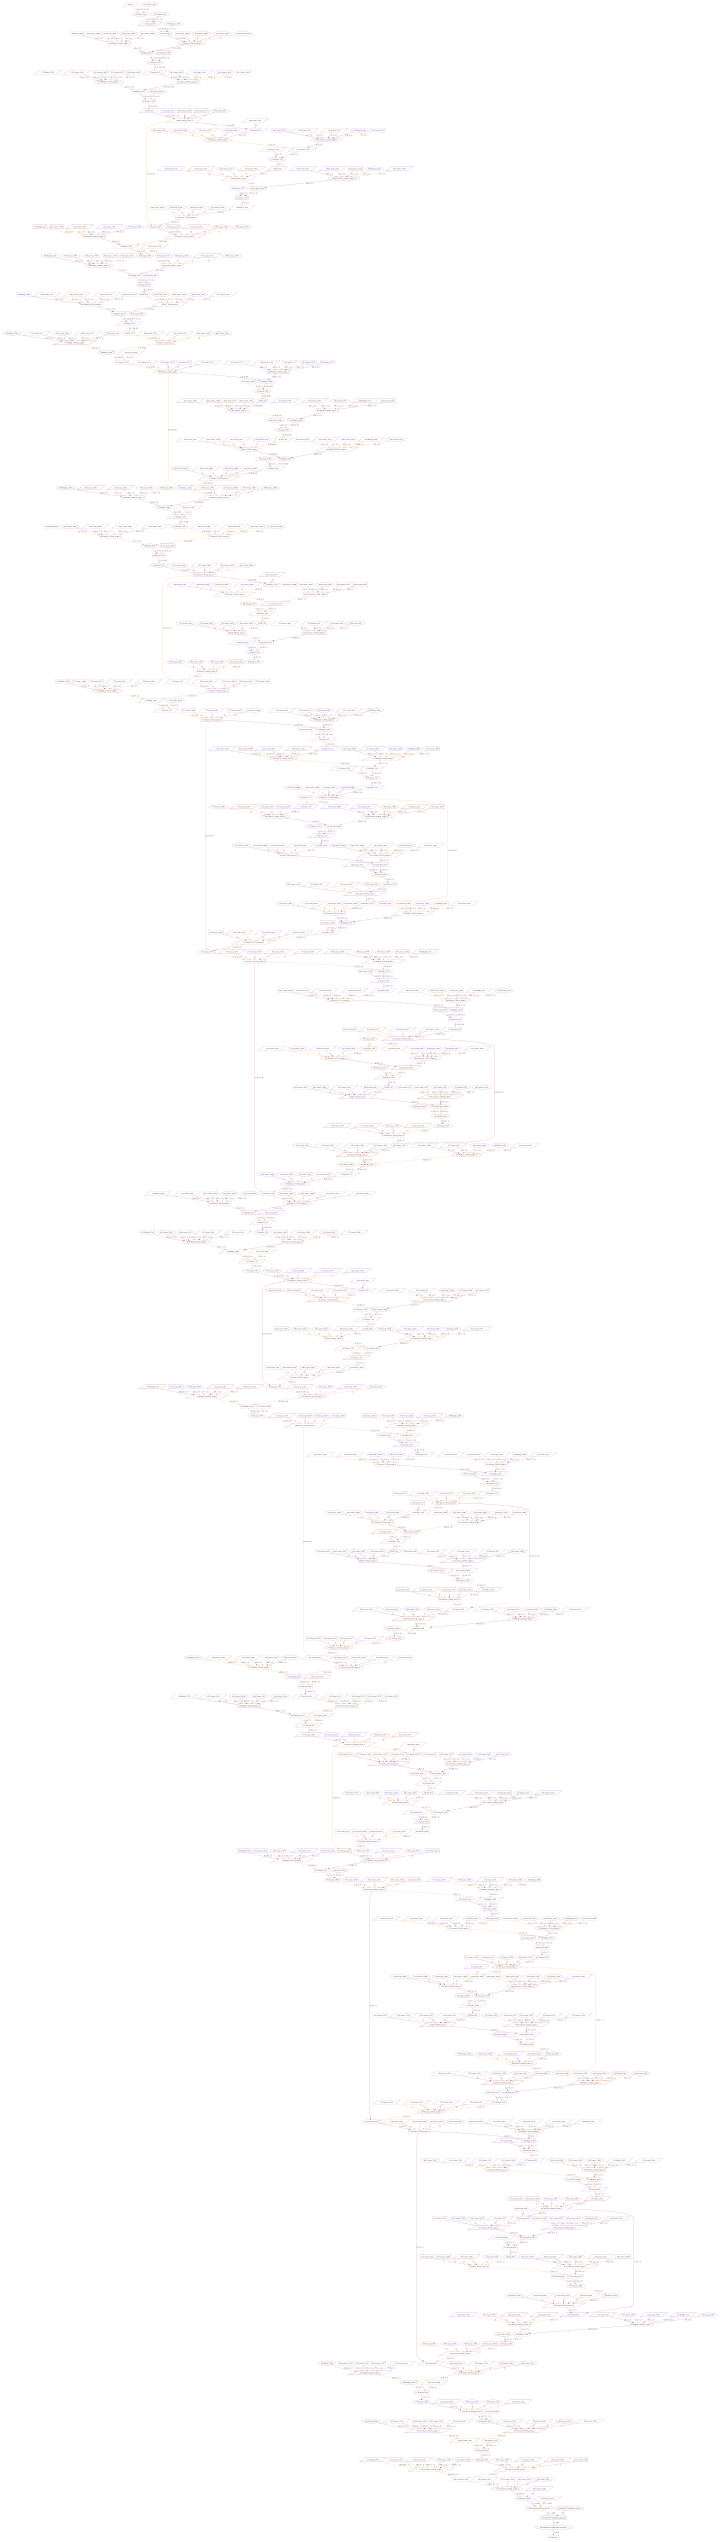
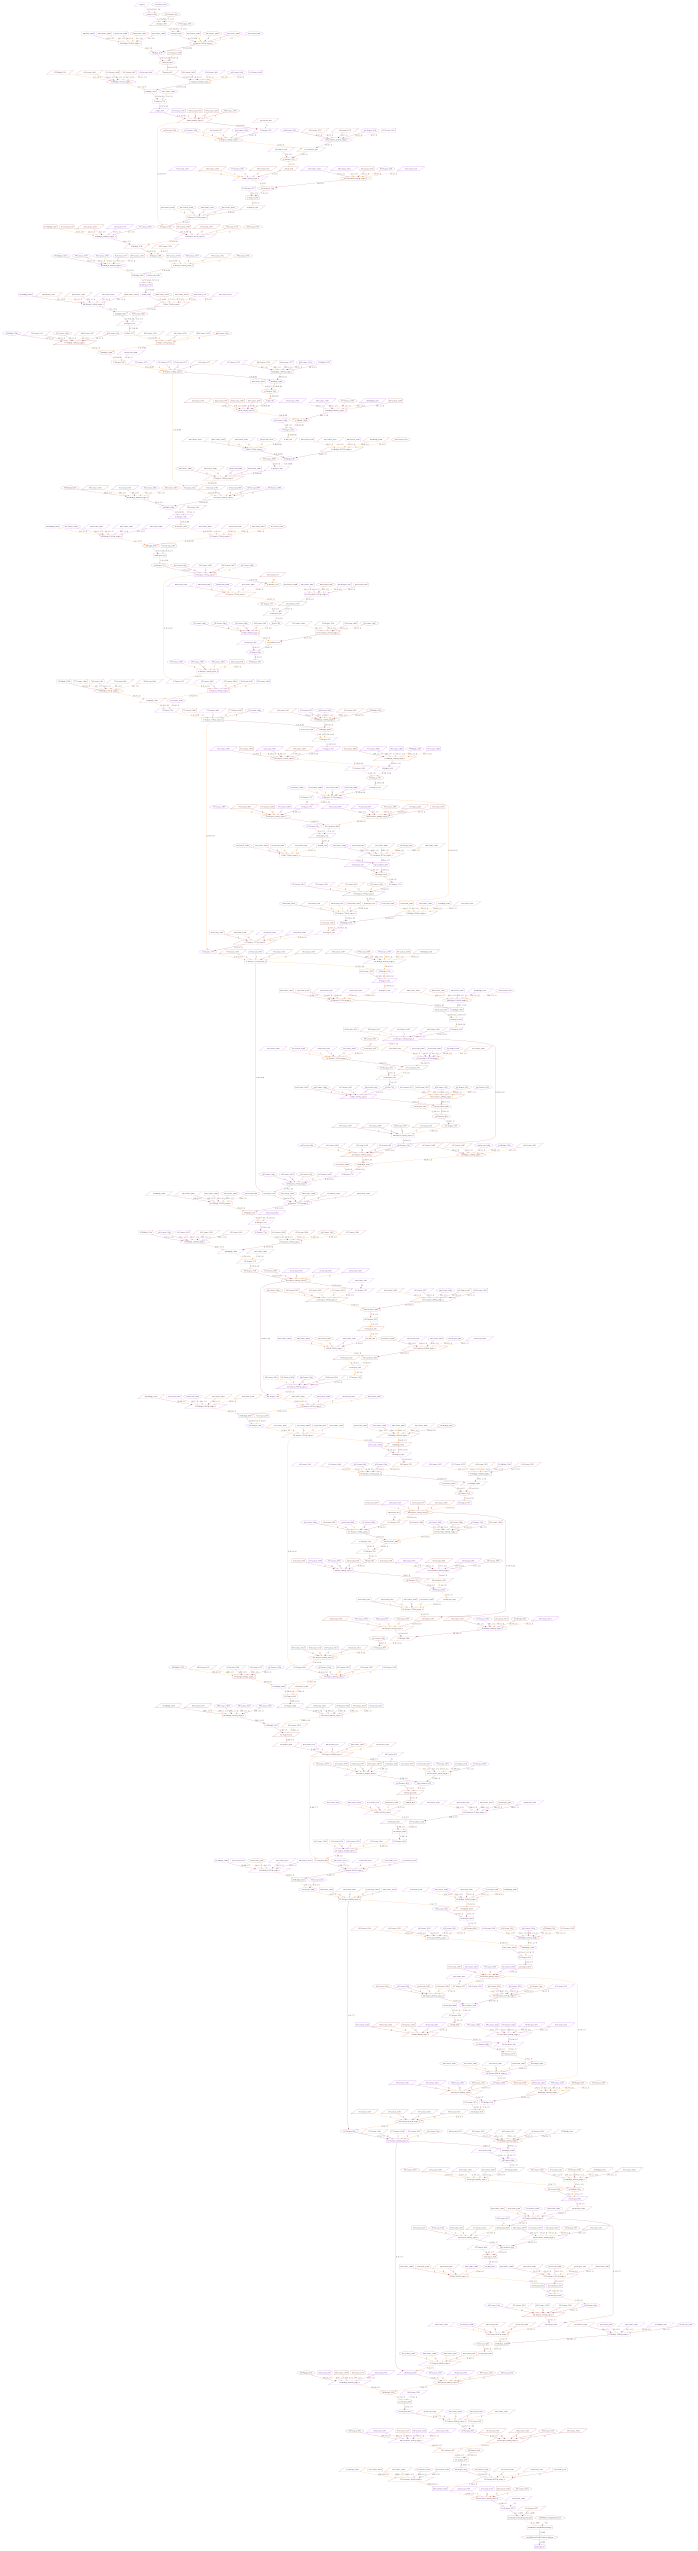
edge "129 Convolution_3090" -> "133 Transpose_7821": now "129 Convolution_3090" -> "601 Transpose_7819"
